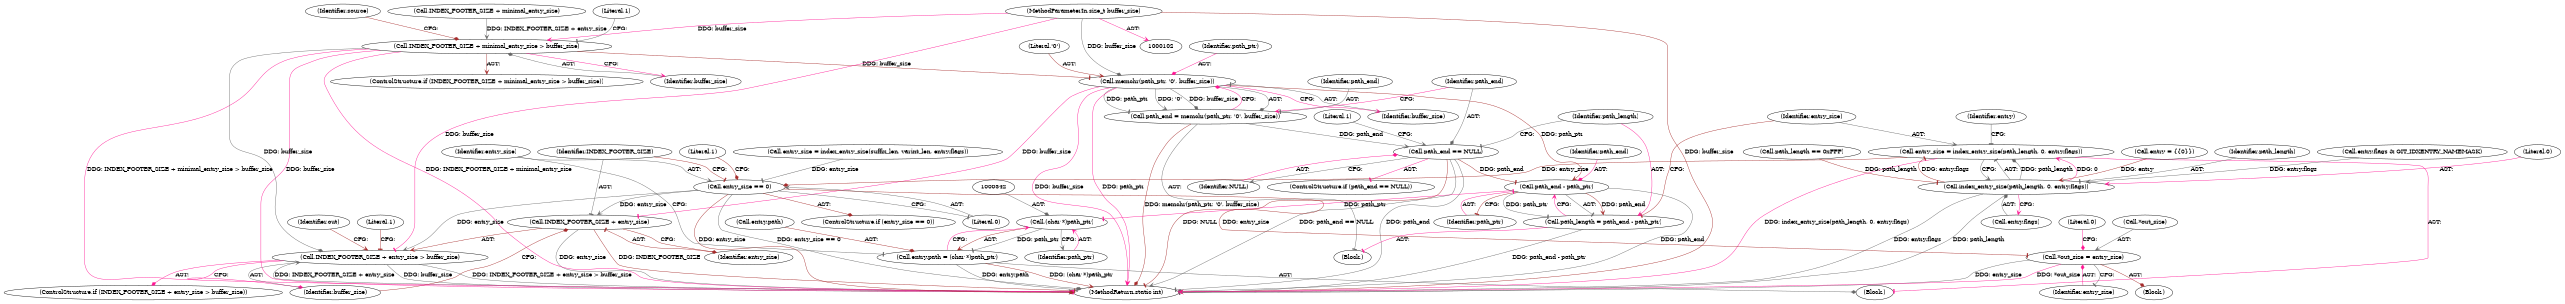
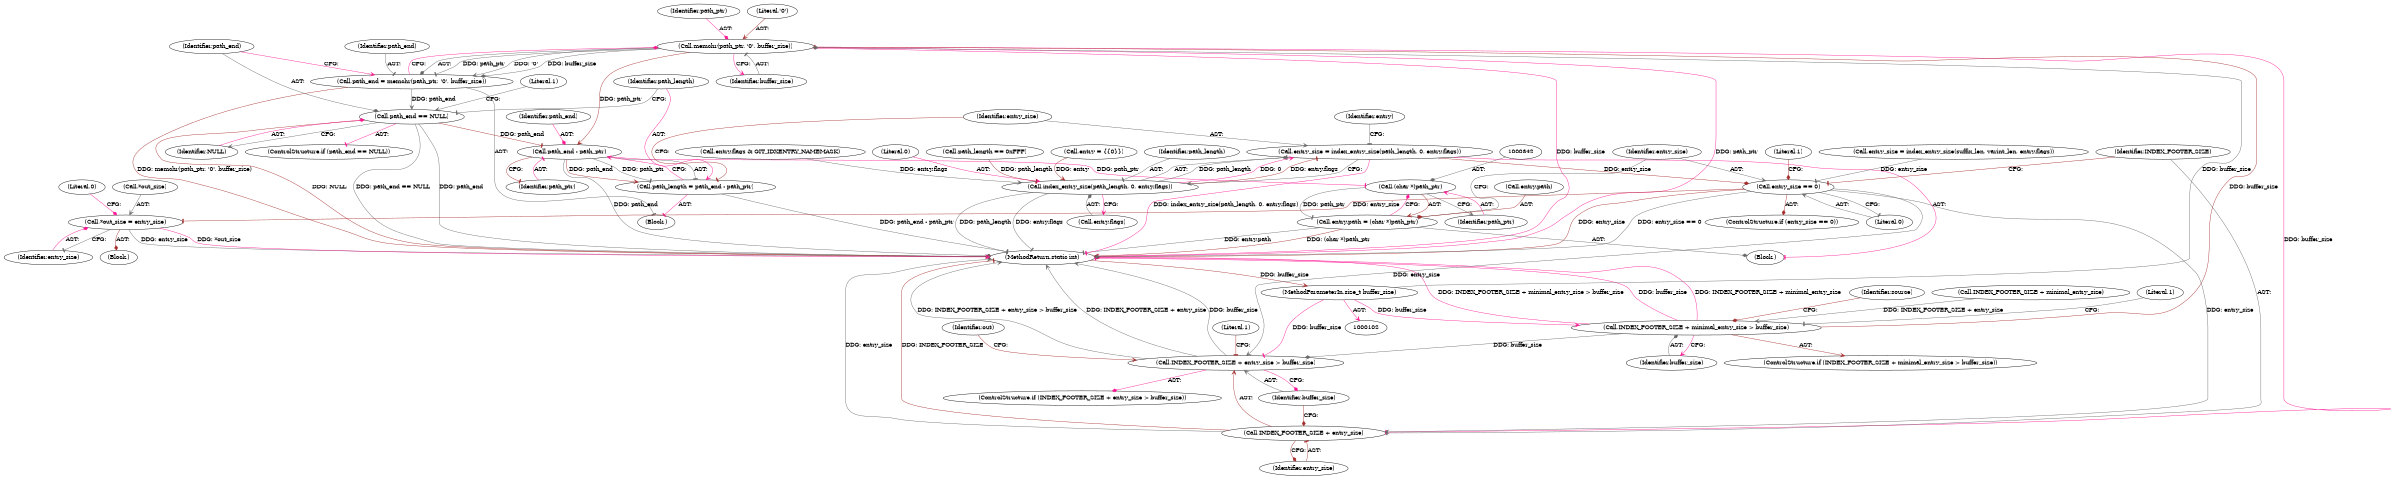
edge "(MethodParameterIn,size_t buffer_size)" -> "(MethodReturn,static int)": reversed
edge "(Call,entry.path = (char *)path_ptr)" -> "(Call,(char *)path_ptr)": arrowhead vee -> diamond
